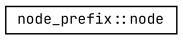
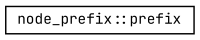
node "node_prefix::node": label "node_prefix::node" -> "node_prefix::prefix"
